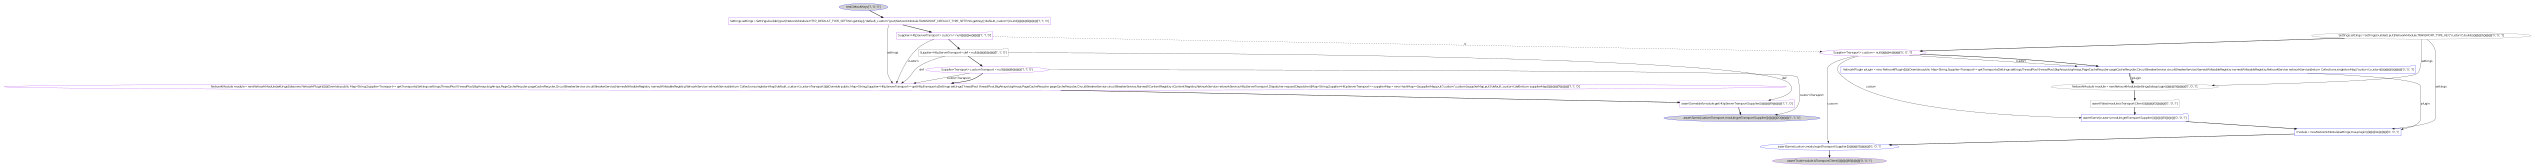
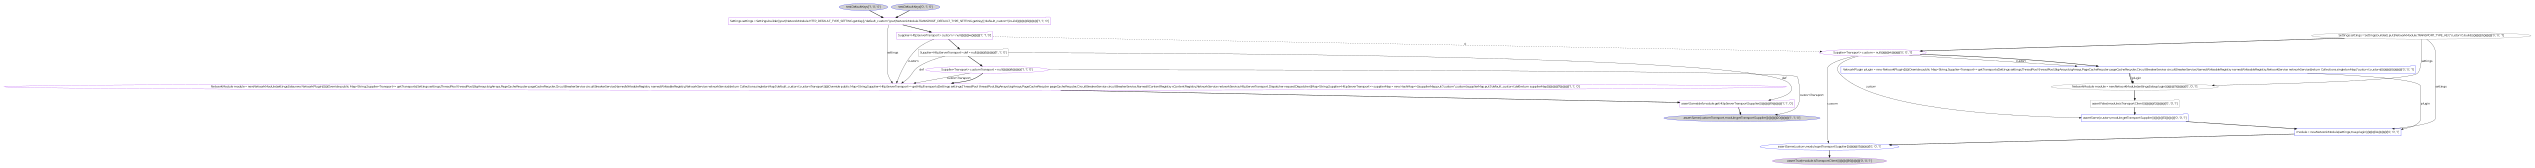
node "testDefaultKeys['0', '1', '0']": added
